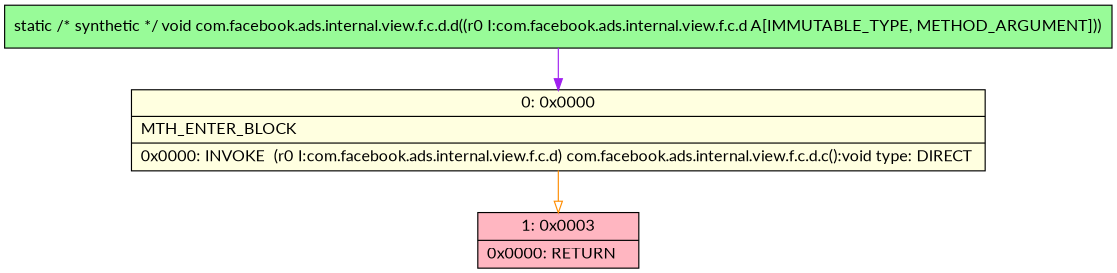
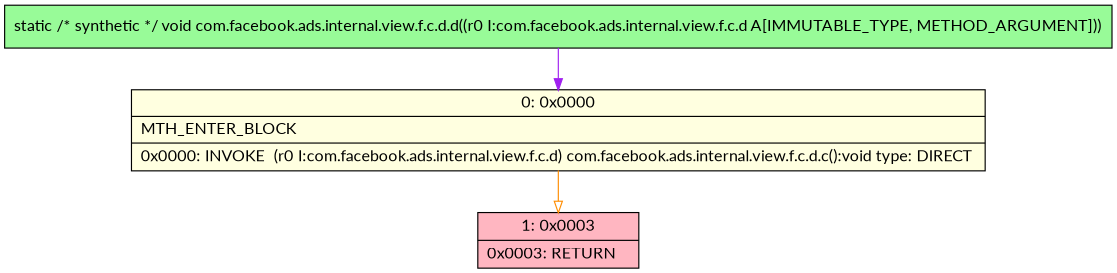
node "1: 0x0003": text "0x0000: RETURN" -> "0x0003: RETURN"
